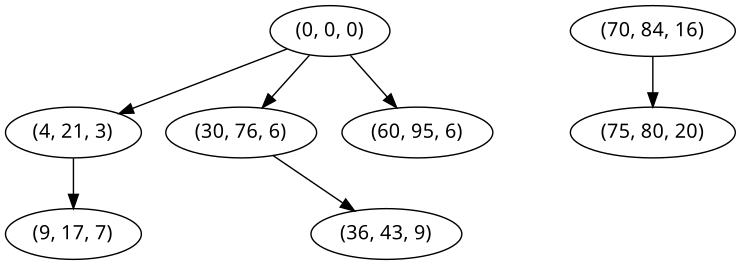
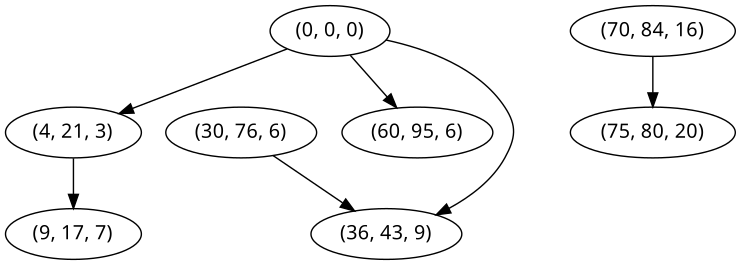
edge "(0, 0, 0)" -> "(30, 76, 6)": now "(0, 0, 0)" -> "(36, 43, 9)"
